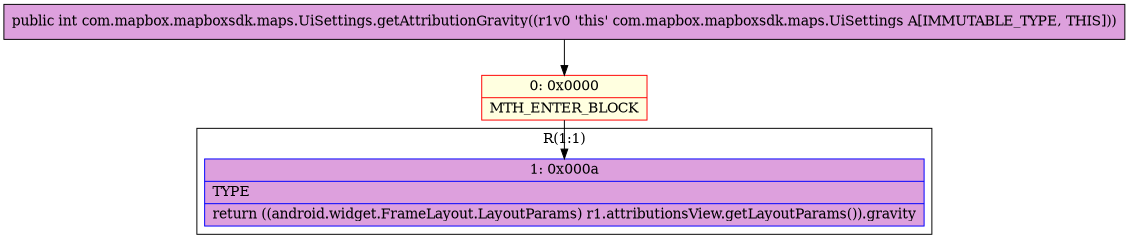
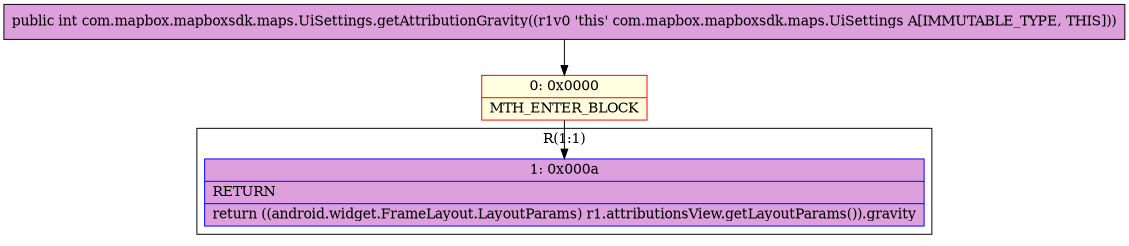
node "1: 0x000a": text "TYPE" -> "RETURN"
